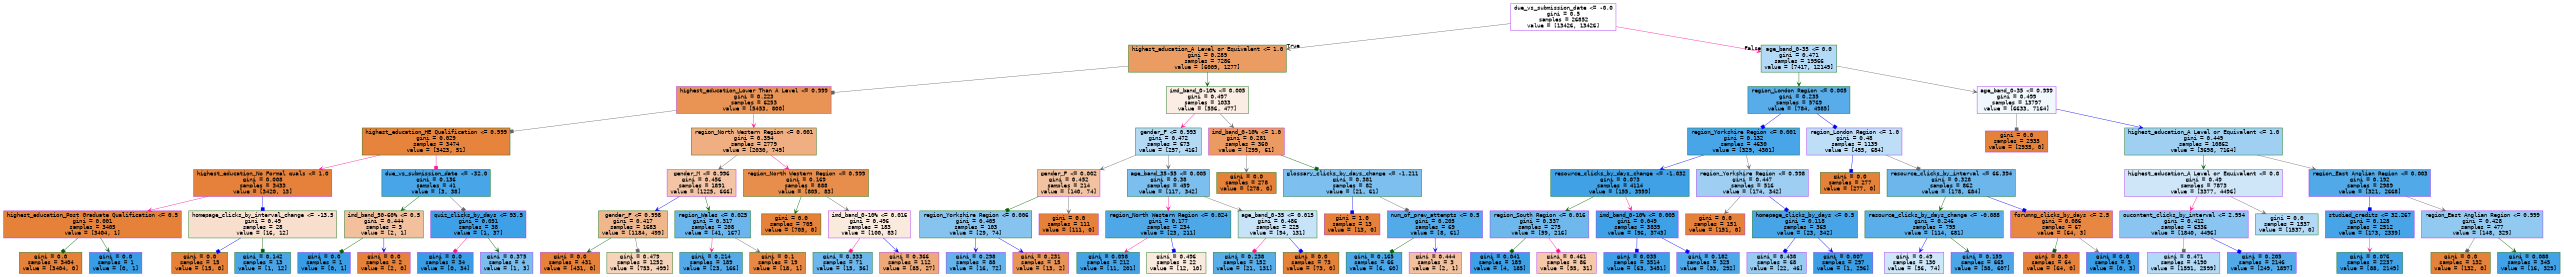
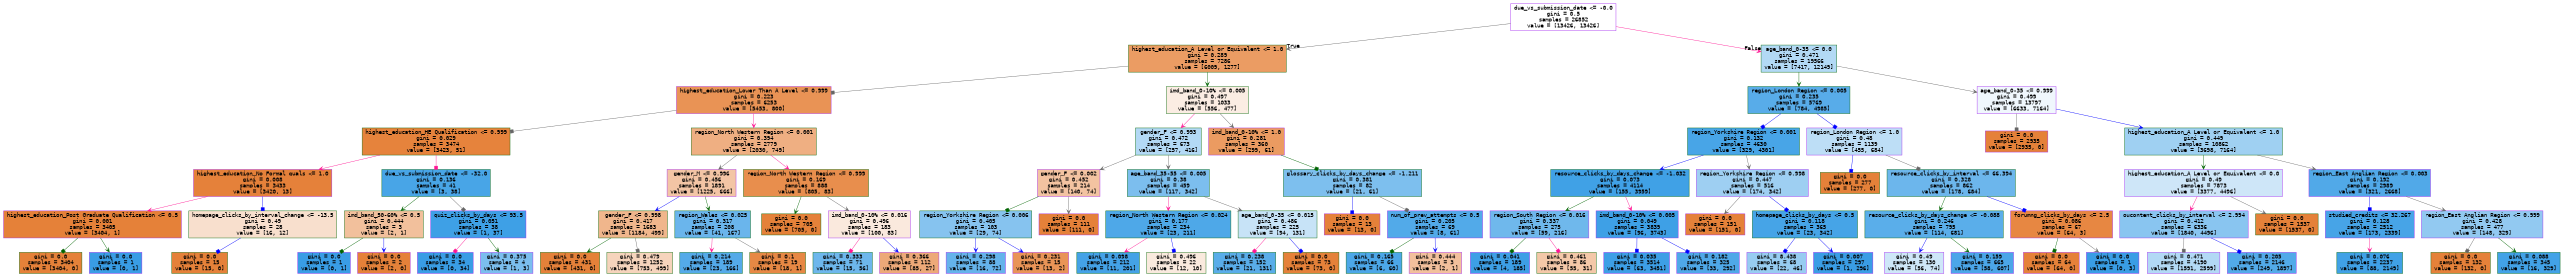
node "gini = 0.0 samples = 278 value = [278, 0]": removed
node "gini = 1.0 samples = 13 value = [13, 0]": label "gini = 1.0 samples = 13 value = [13, 0]" -> "gini = 0.0 samples = 13 value = [13, 0]"
node "gini = 0.0 samples = 1537 value = [1537, 0]": fillcolor #399de563 -> #e58139ff
node "gini = 0.142 samples = 13 value = [1, 12]": removed
node "gini = 0.0 samples = 431 value = [431, 0]": color purple -> darkgreen
node "gini = 0.461 samples = 86 value = [55, 31]": color purple -> darkgreen
node "gini = 0.0 samples = 3 value = [0, 3]": label "gini = 0.0 samples = 3 value = [0, 3]" -> "gini = 0.0 samples = 1 value = [0, 3]"
